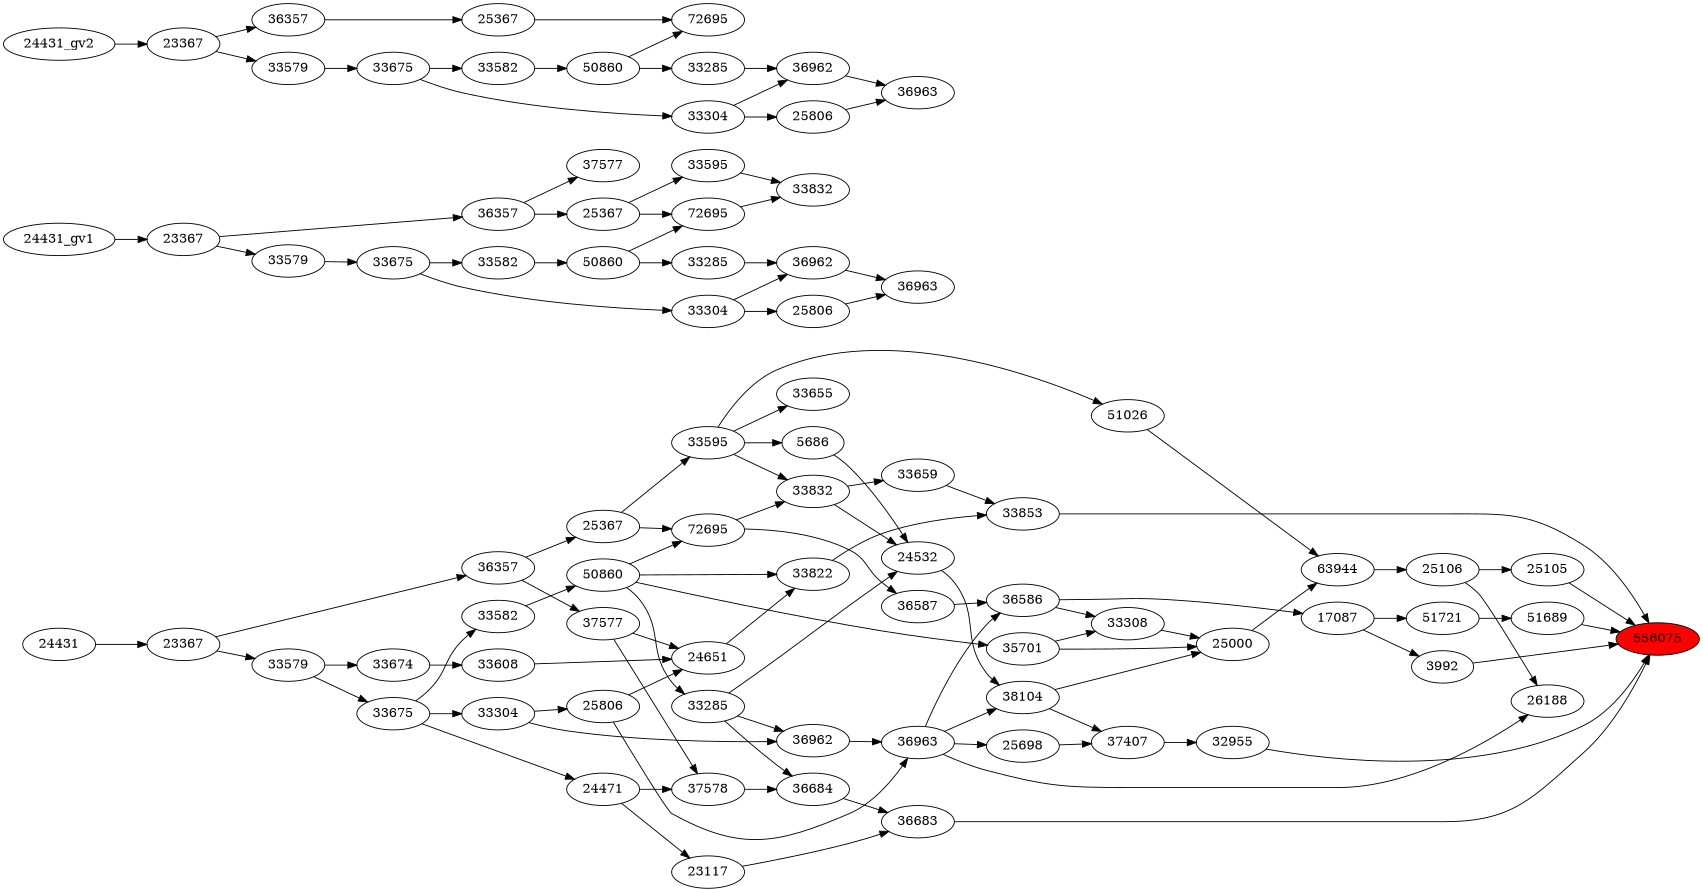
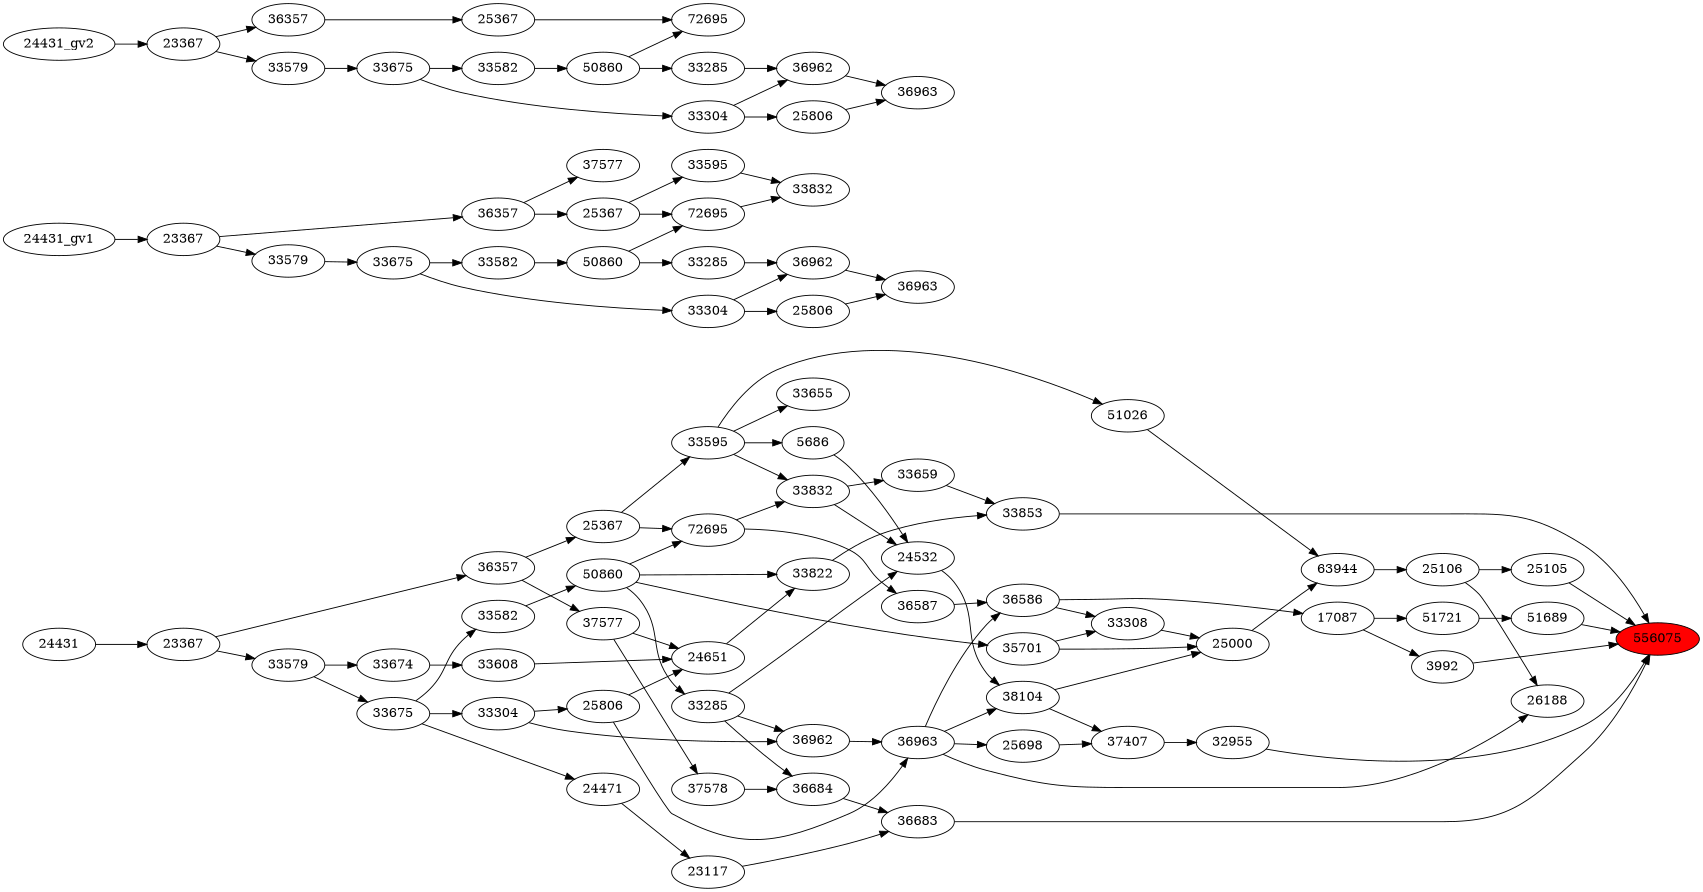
edge "24471" -> "37578": removed
